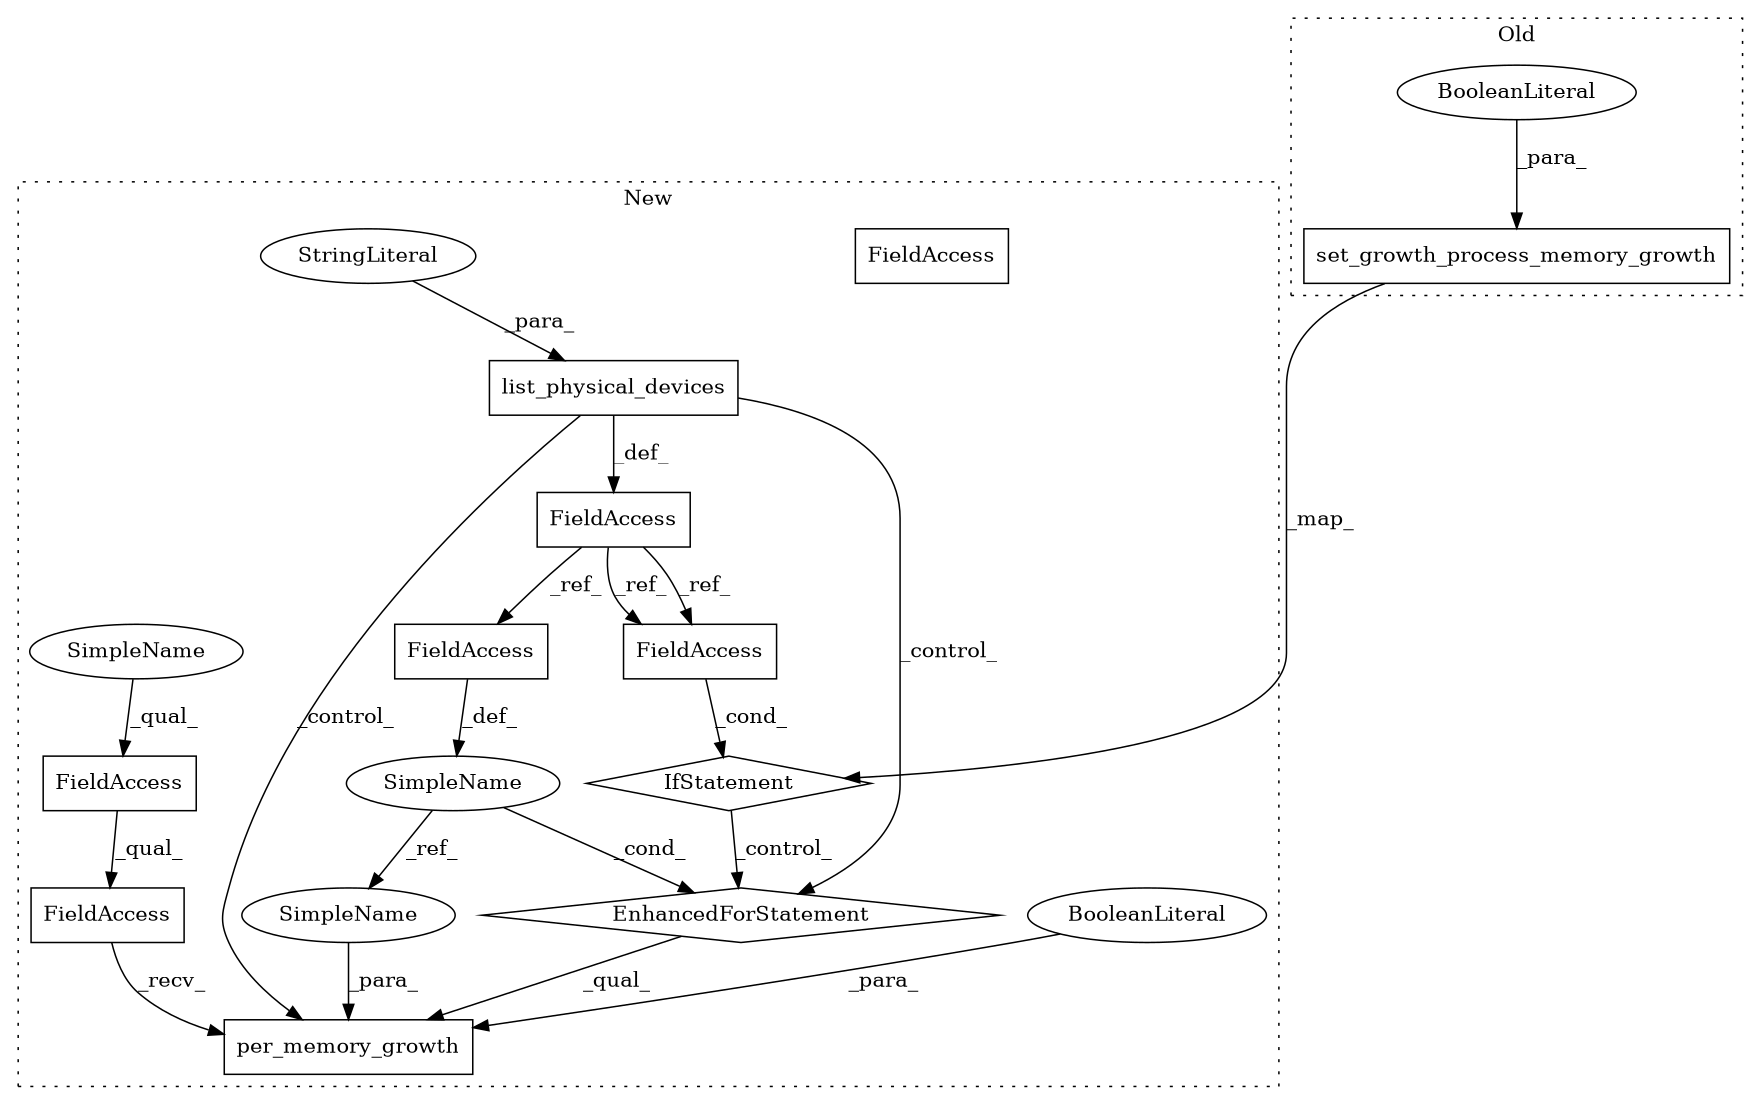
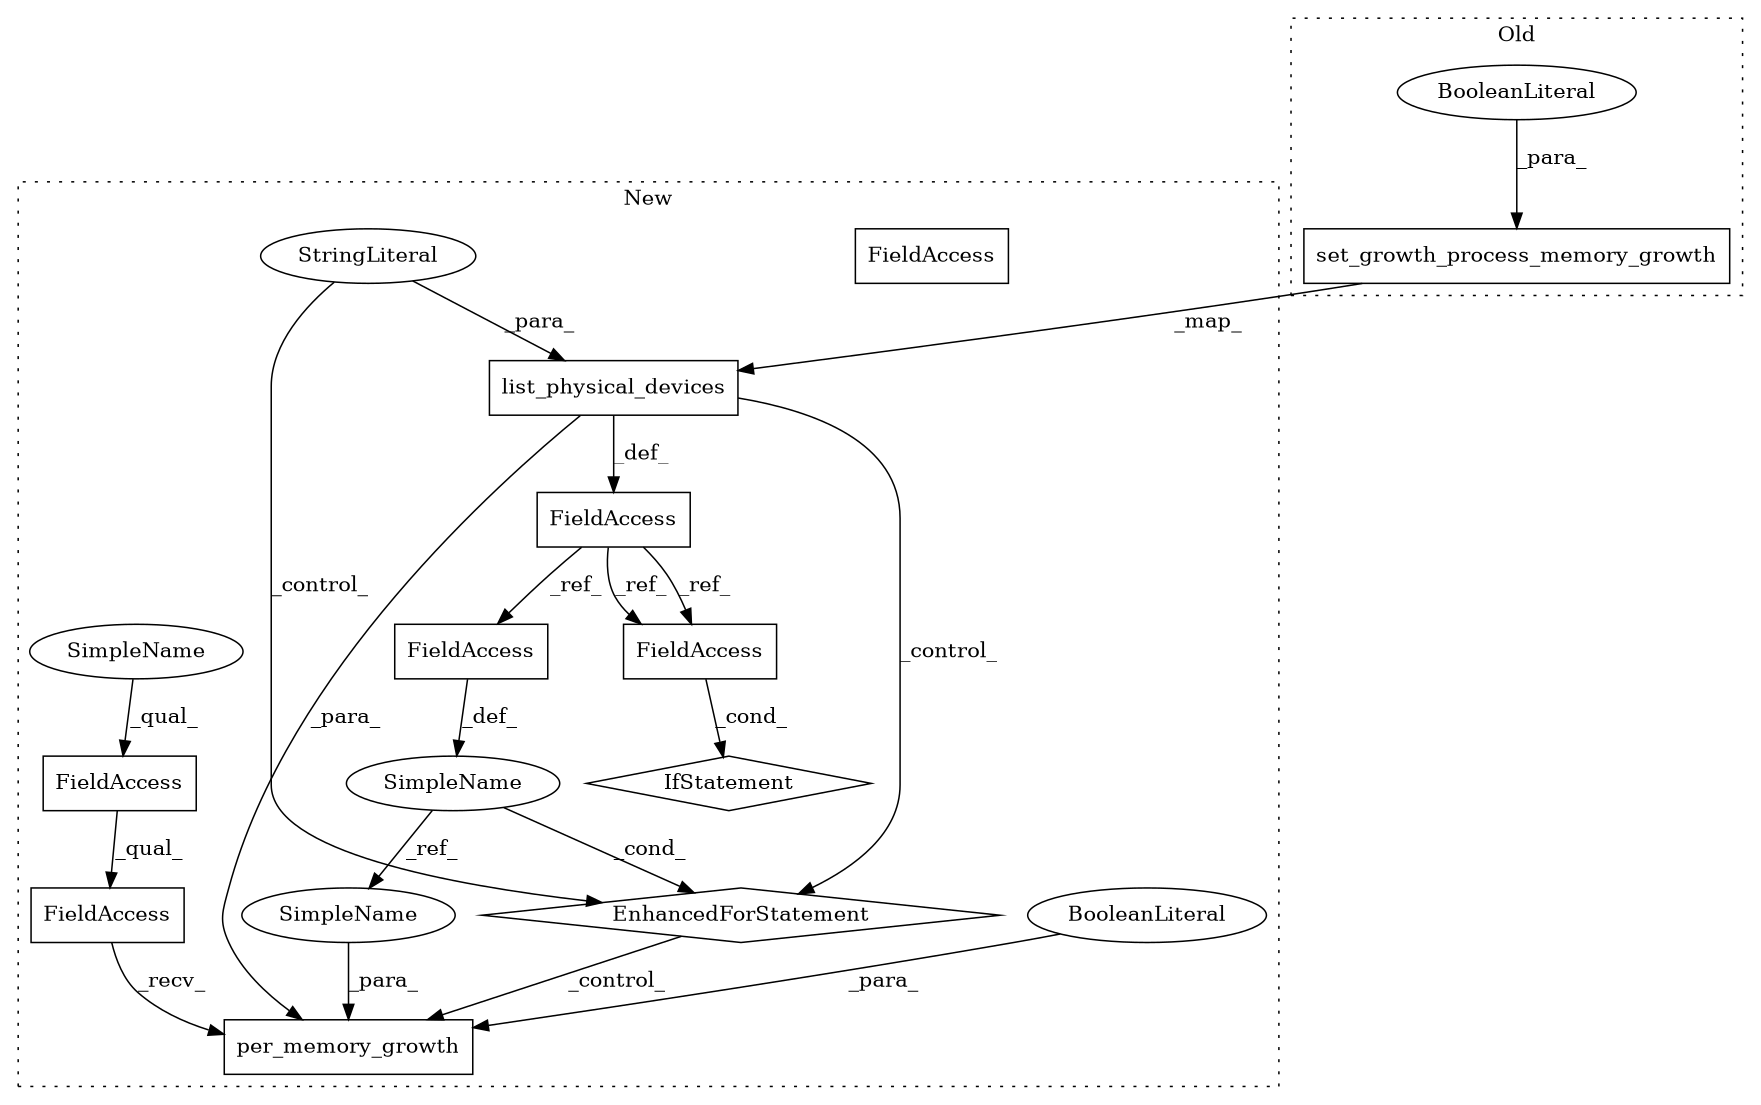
edge "set_growth_process_memory_growth" -> "IfStatement": now "set_growth_process_memory_growth" -> "list_physical_devices"
edge "list_physical_devices" -> "per_memory_growth": label "_control_" -> "_para_"
edge "IfStatement" -> "EnhancedForStatement": now "StringLiteral" -> "EnhancedForStatement"
edge "EnhancedForStatement" -> "per_memory_growth": label "_qual_" -> "_control_"
